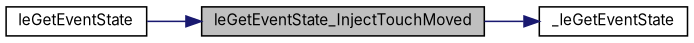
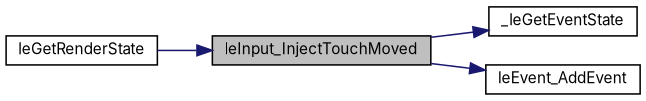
node "leGetEventState": label "leGetEventState" -> "leGetRenderState"
node "leGetEventState_InjectTouchMoved": label "leGetEventState_InjectTouchMoved" -> "leInput_InjectTouchMoved"
node "leEvent_AddEvent": added
